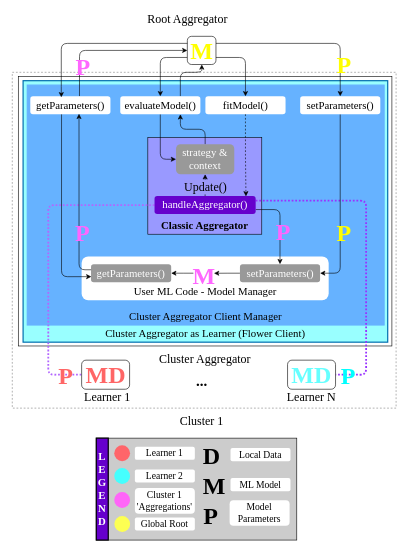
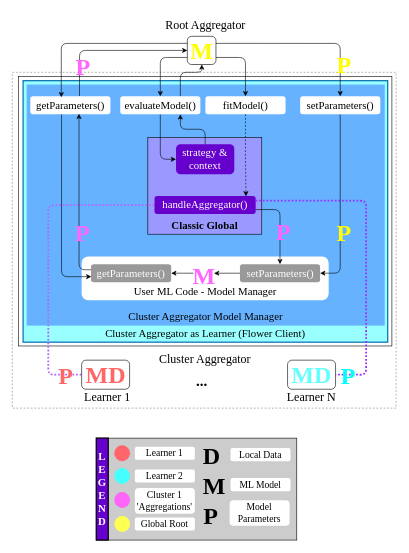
node "Root Aggregator": moved (188, 18) -> (206, 24)
node "strategy & context": fillcolor #999999 -> #6600cc
edge "handleAggregator()" -> "strategy & context": removed, label "Update()"
node "Classic Aggregator": label "Classic Aggregator" -> "Classic Global"
node "Cluster Aggregator Client Manager": label "Cluster Aggregator Client Manager" -> "Cluster Aggregator Model Manager"
node "Cluster 1": removed
